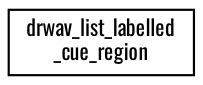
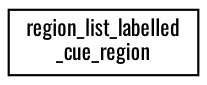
node "drwav_list_labelled _cue_region": label "drwav_list_labelled _cue_region" -> "region_list_labelled _cue_region"
